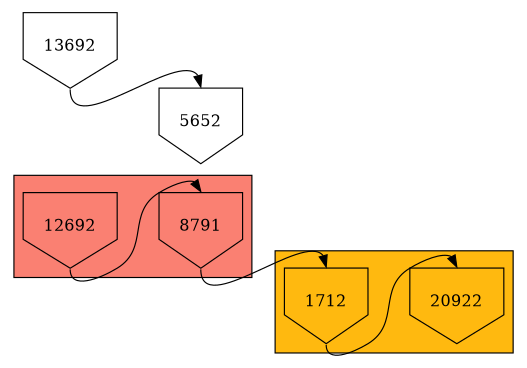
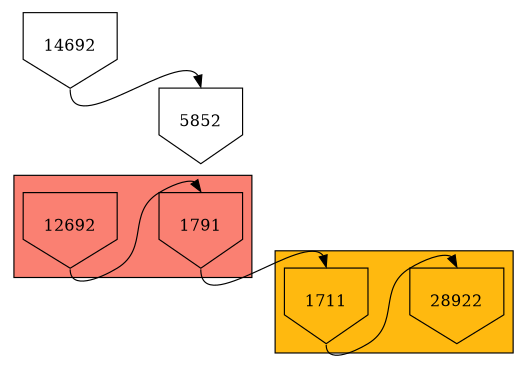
node "13692": label "13692" -> "14692"
node "5652": label "5652" -> "5852"
node "8791": label "8791" -> "1791"
node "1712": label "1712" -> "1711"
node "20922": label "20922" -> "28922"
